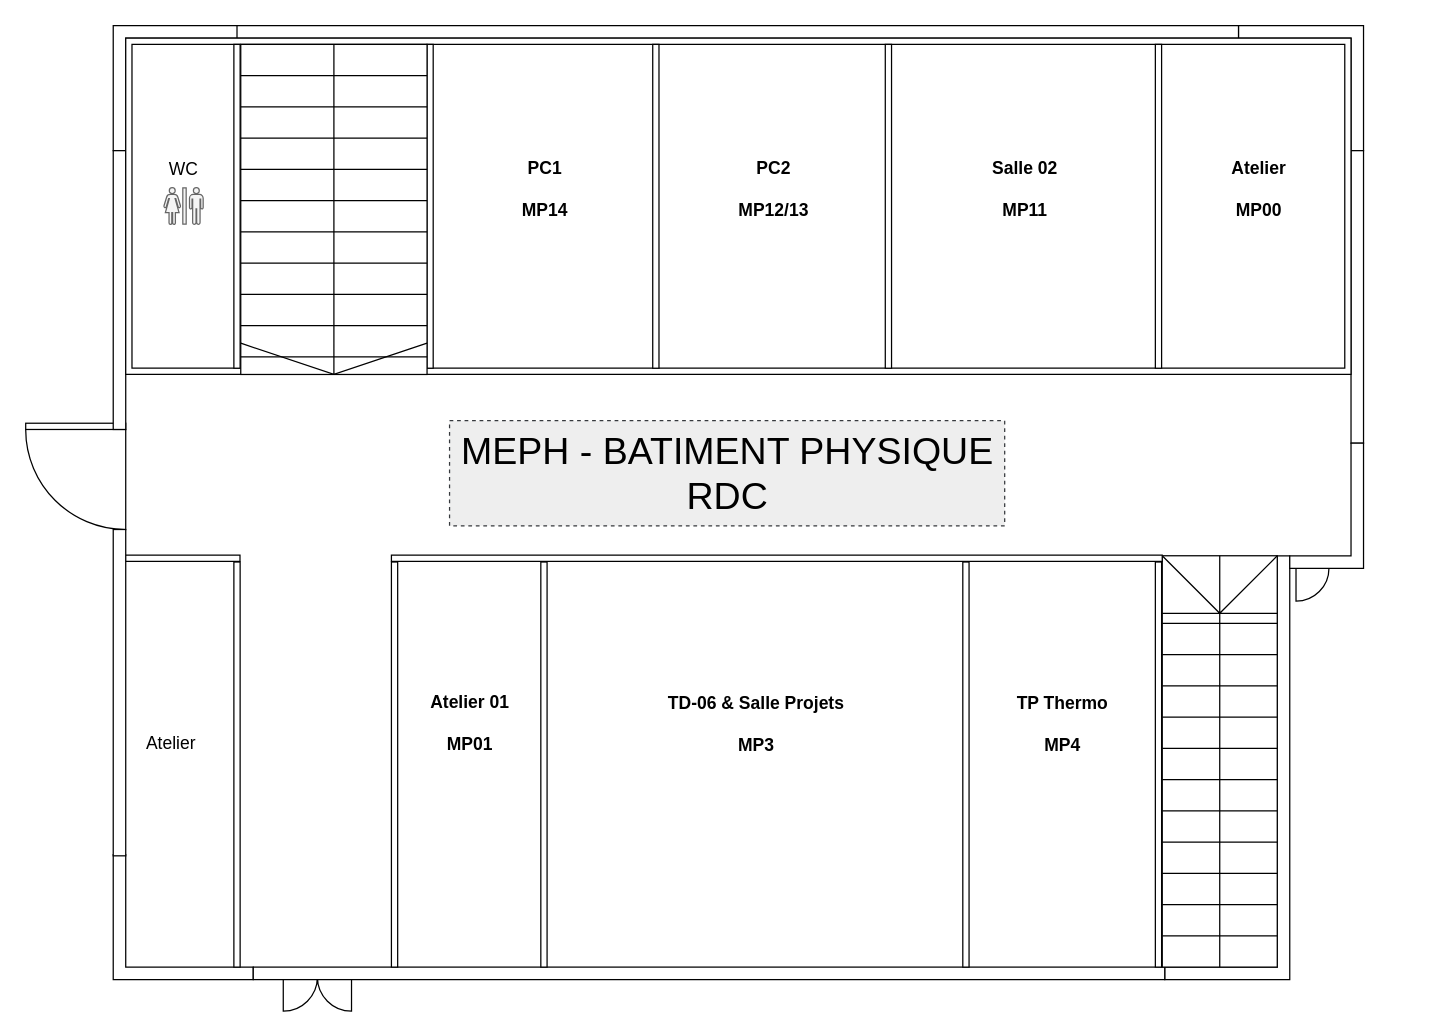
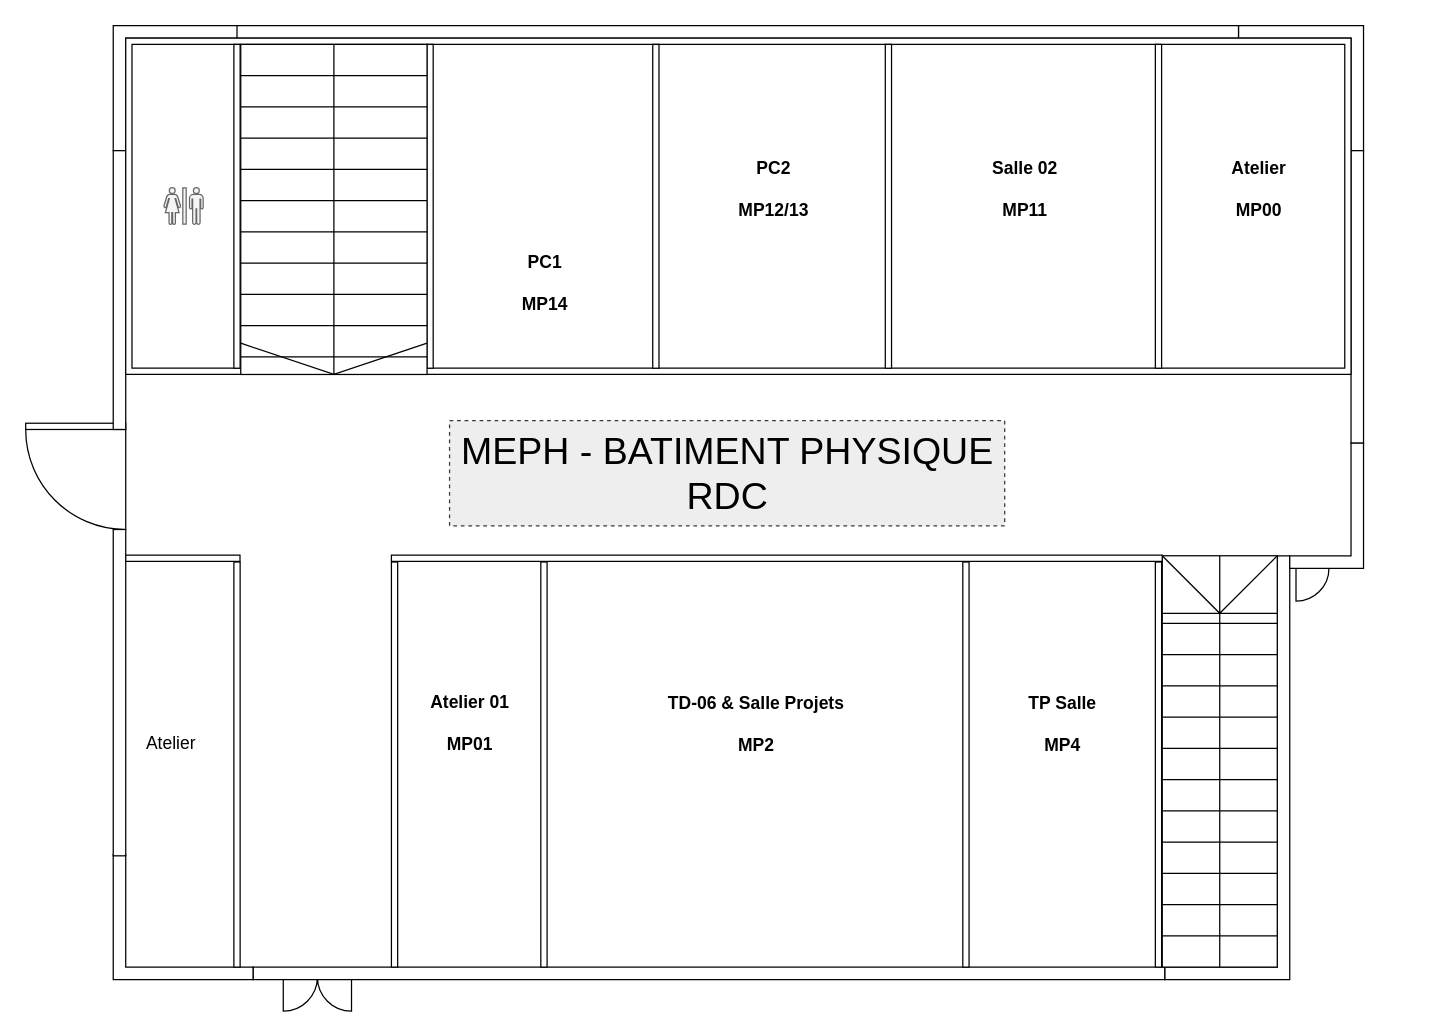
node "WC": removed
node "PC1 MP14": moved (544, 189) -> (544, 283)
node "TD-06 & Salle Projets MP3": label "TD-06 & Salle Projets MP3" -> "TD-06 & Salle Projets MP2"
node "TP Thermo MP4": label "TP Thermo MP4" -> "TP Salle MP4"
